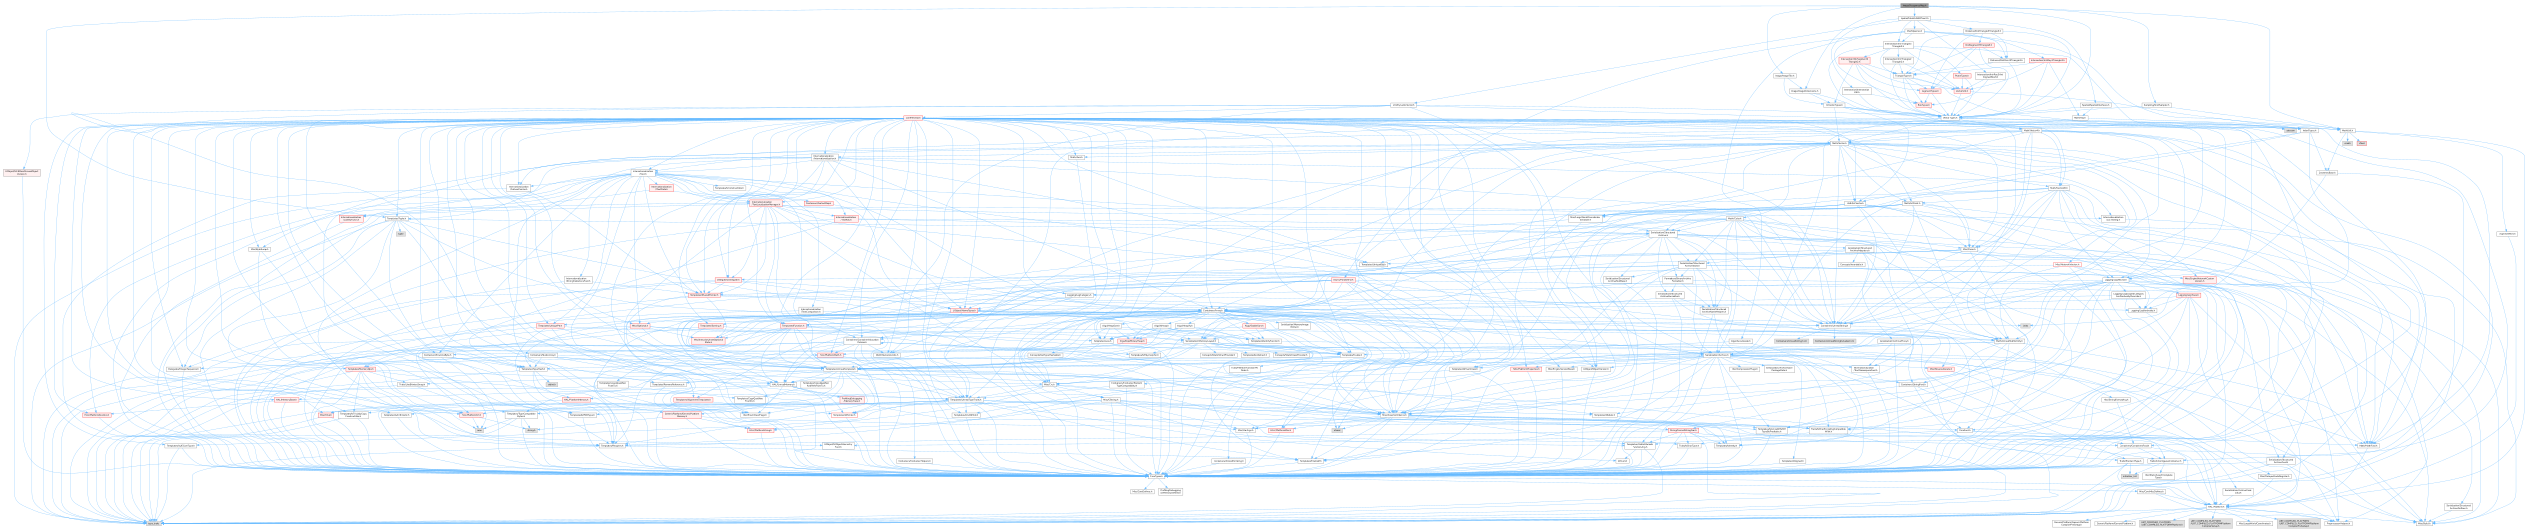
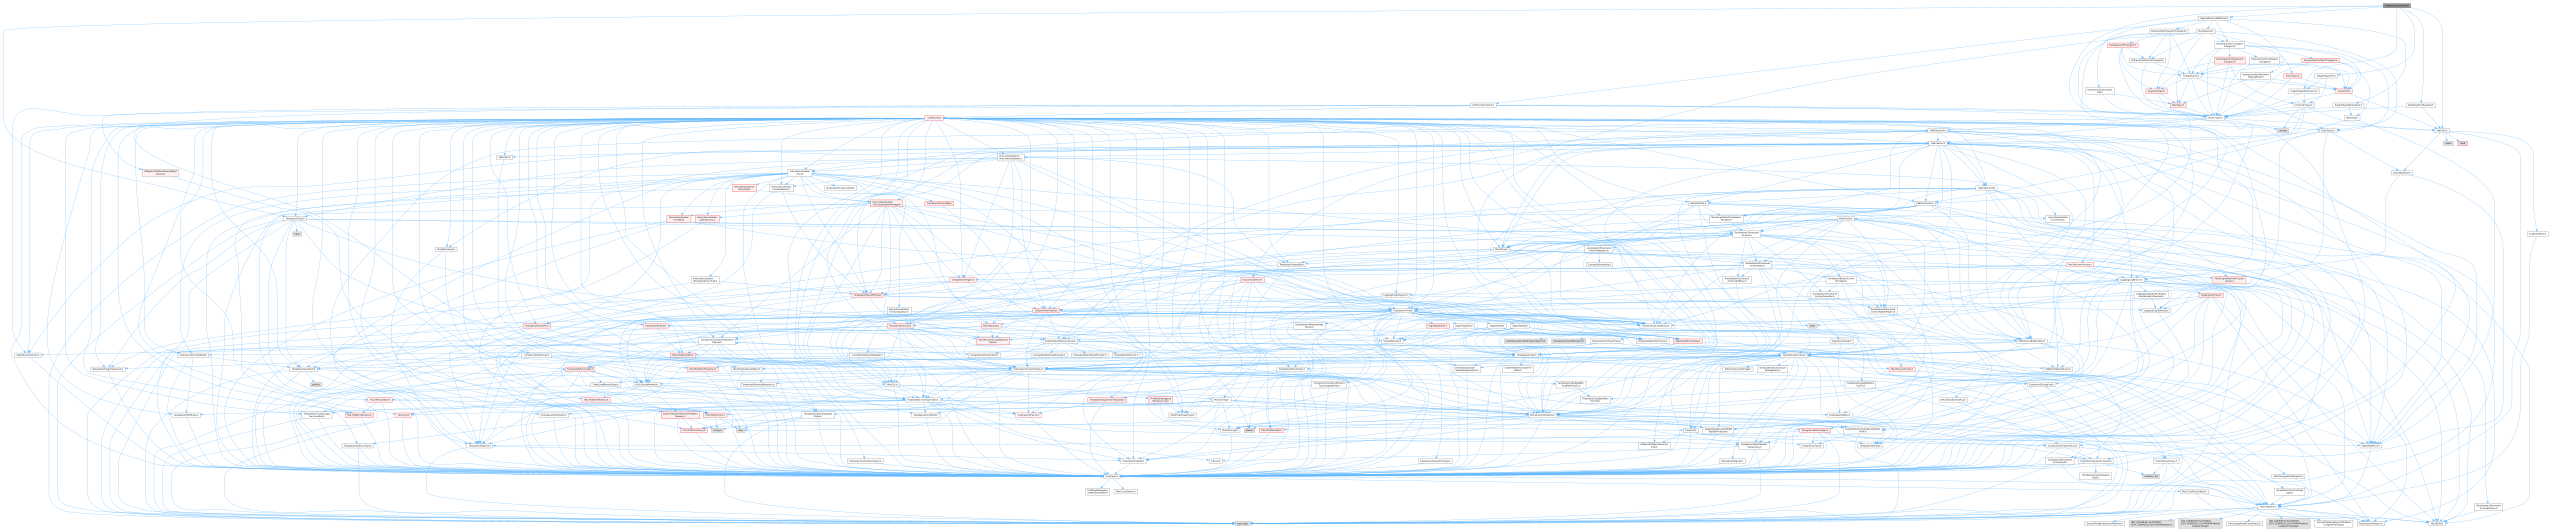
edge "Formatters/BinaryArchive Formatter.h" -> "Serialization/Archive.h": added
